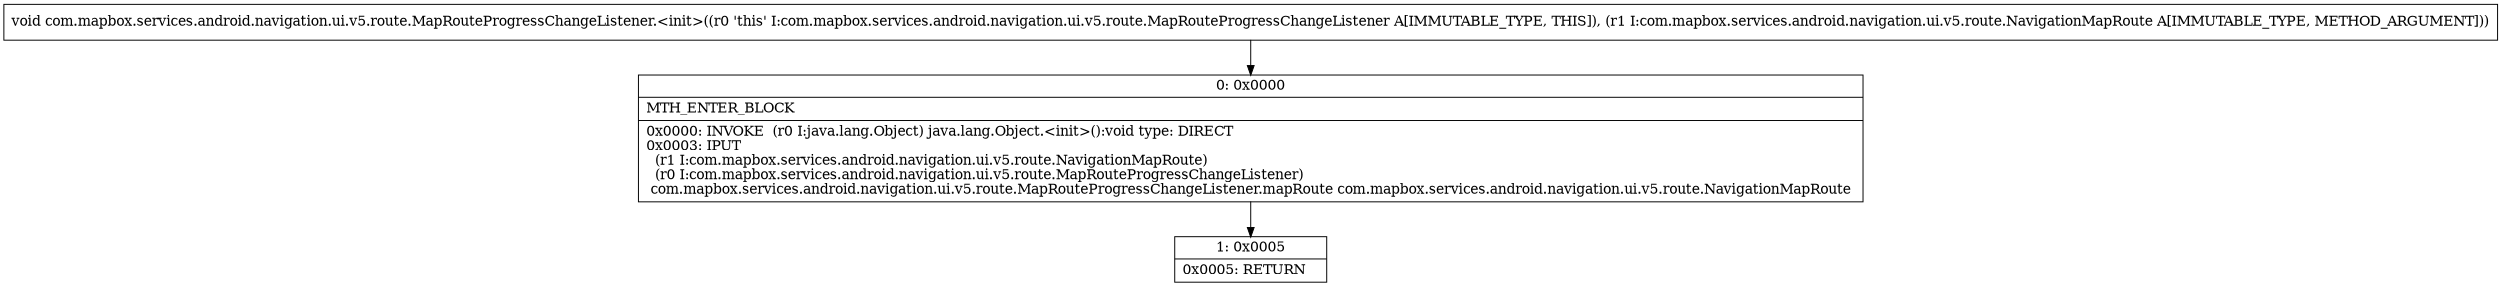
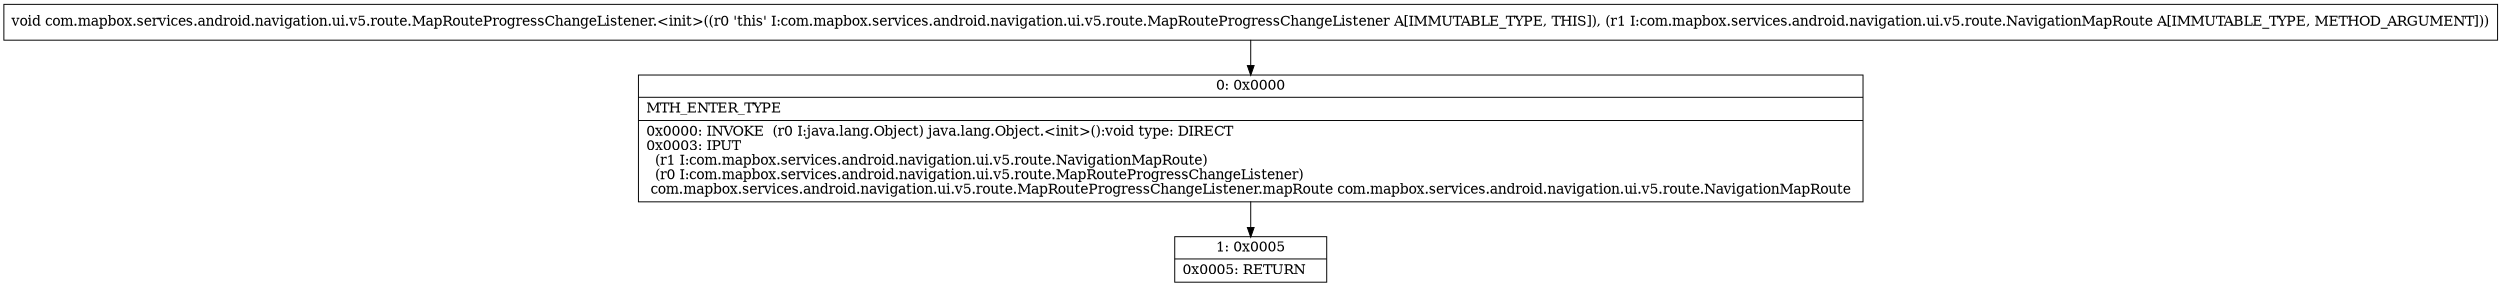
node "0: 0x0000": text "MTH_ENTER_BLOCK" -> "MTH_ENTER_TYPE"
